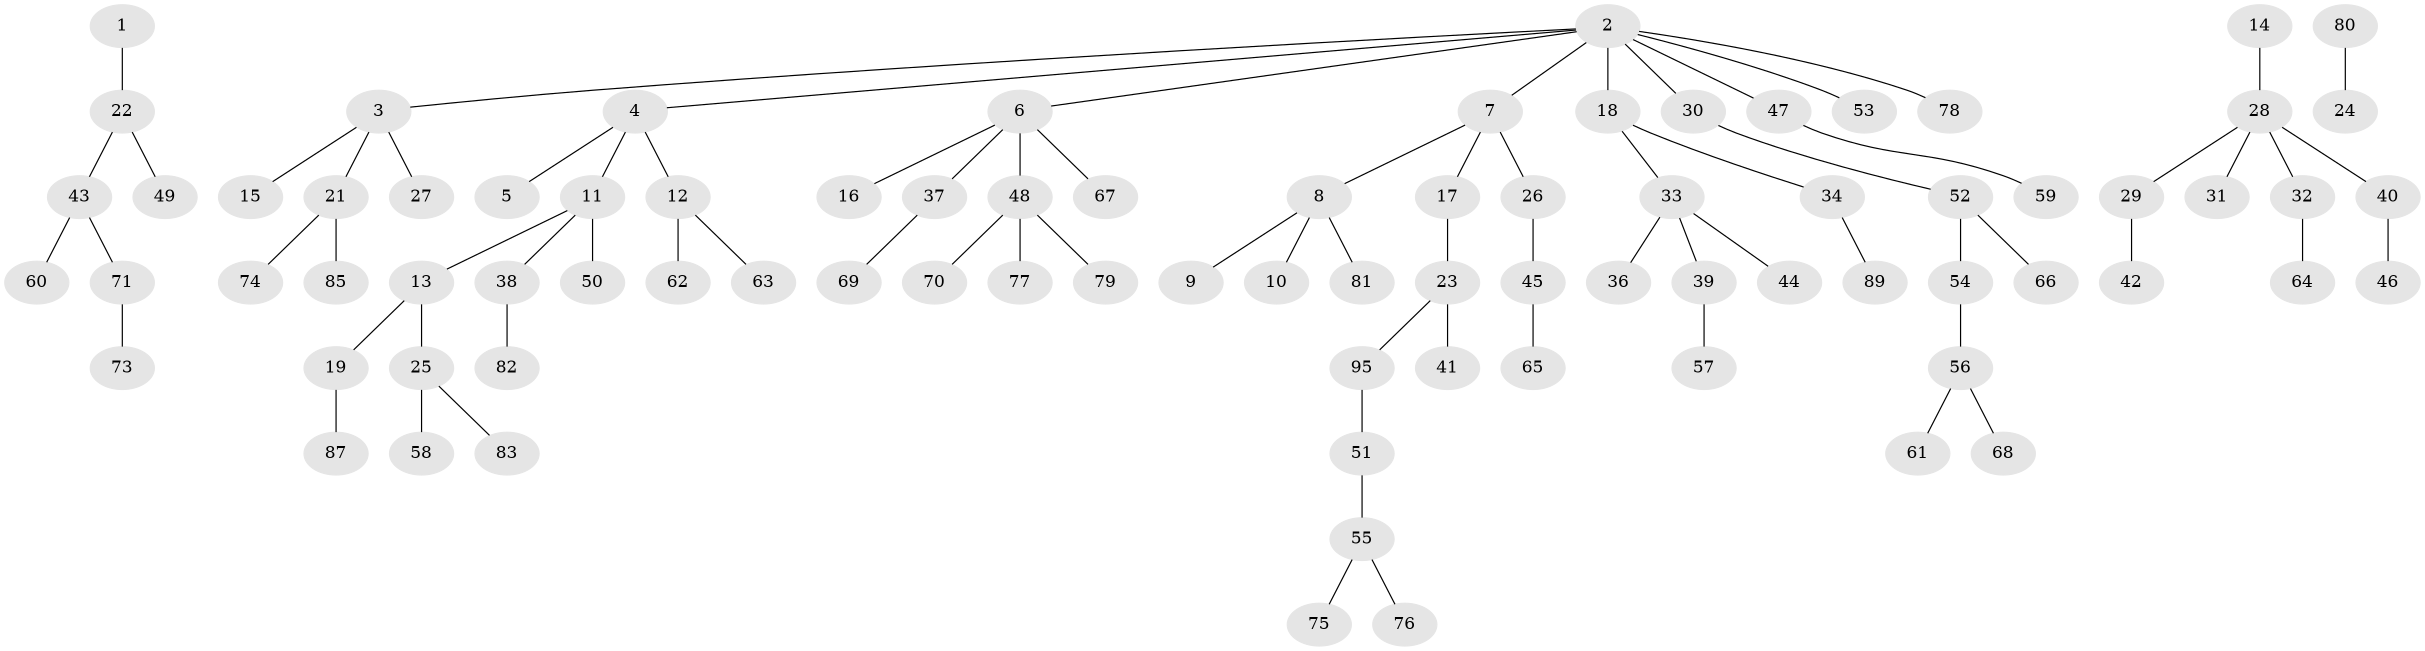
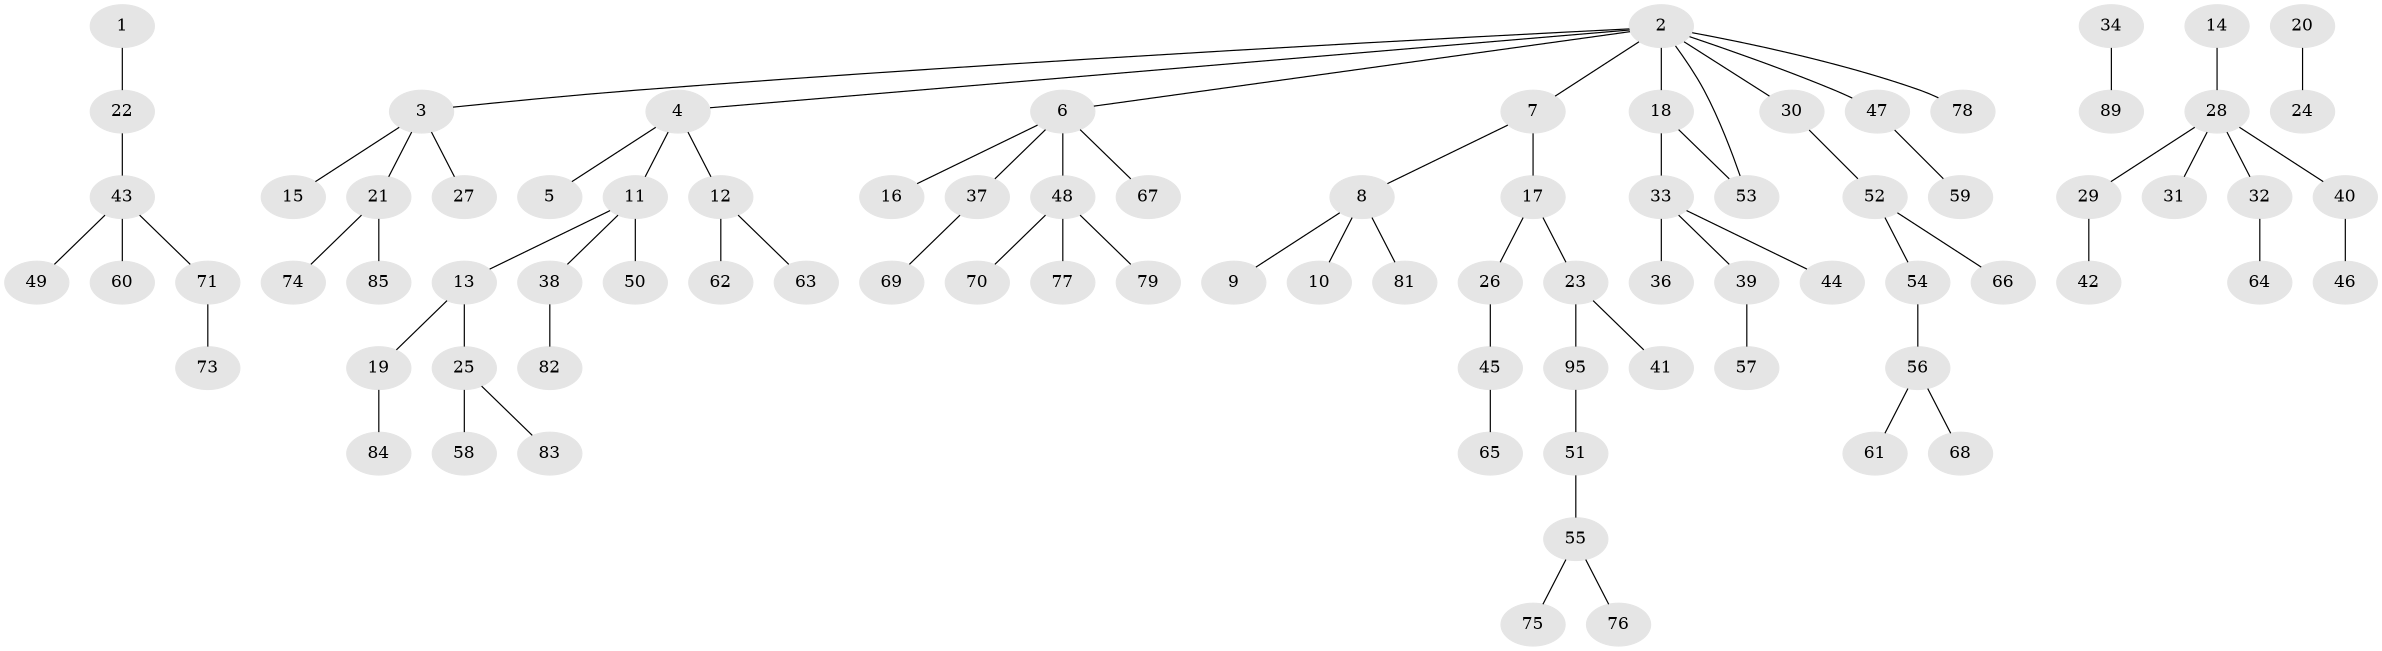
node "80": label "80" -> "20"
edge "22" -- "49": now "43" -- "49"
edge "7" -- "26": now "17" -- "26"
edge "18" -- "34": now "18" -- "53"
node "87": label "87" -> "84"
